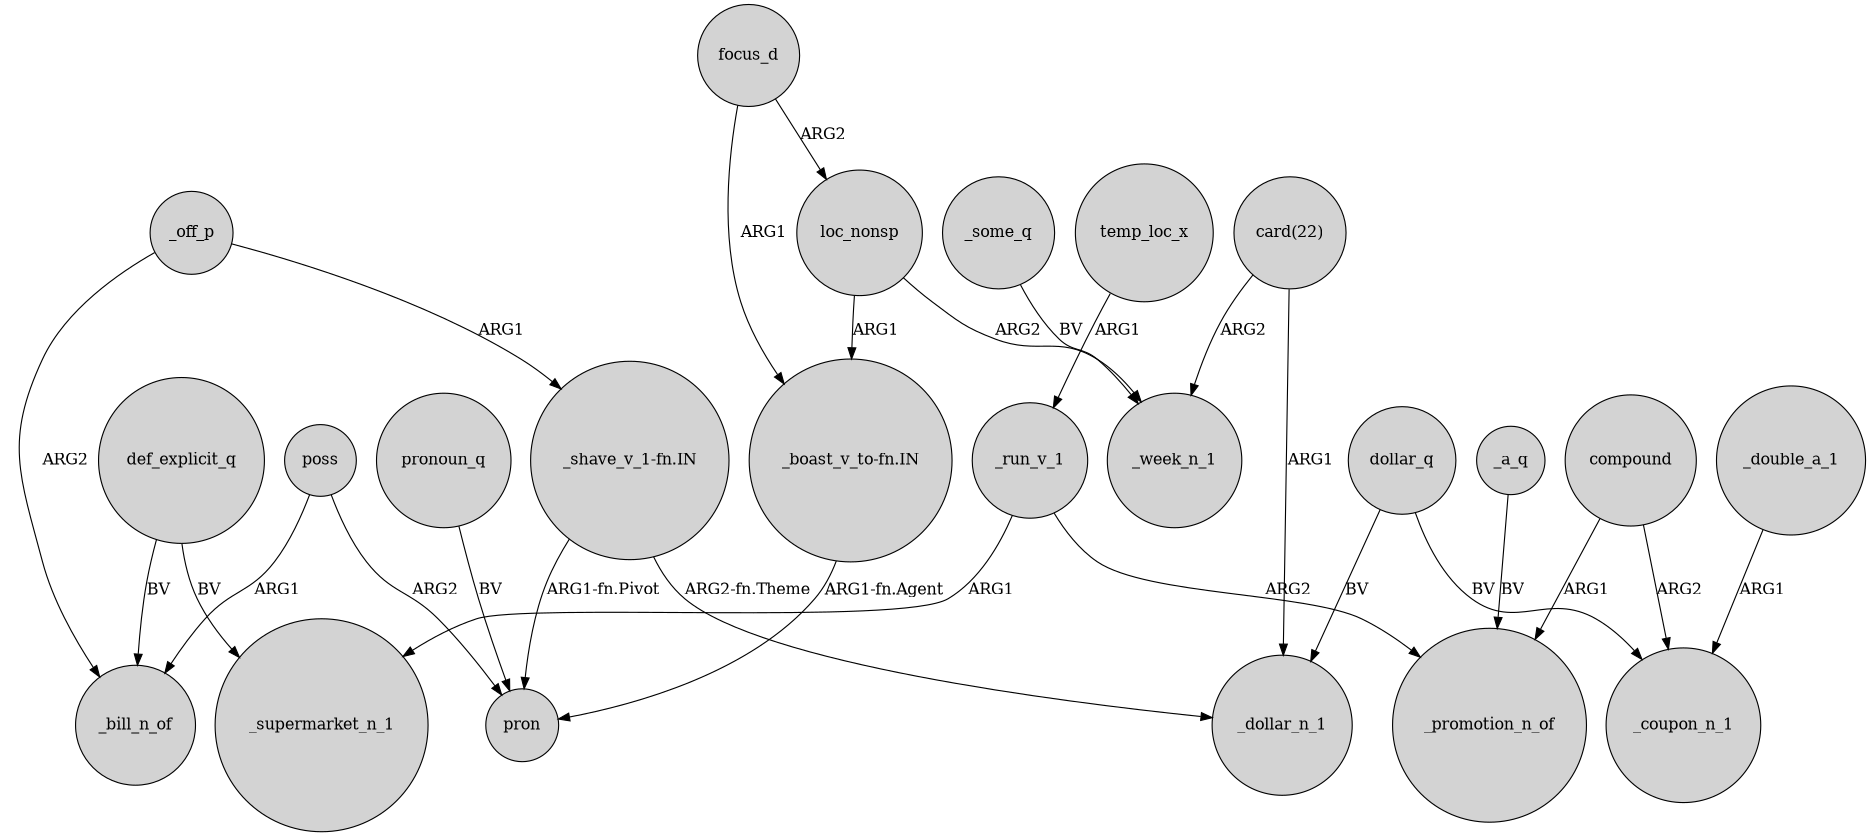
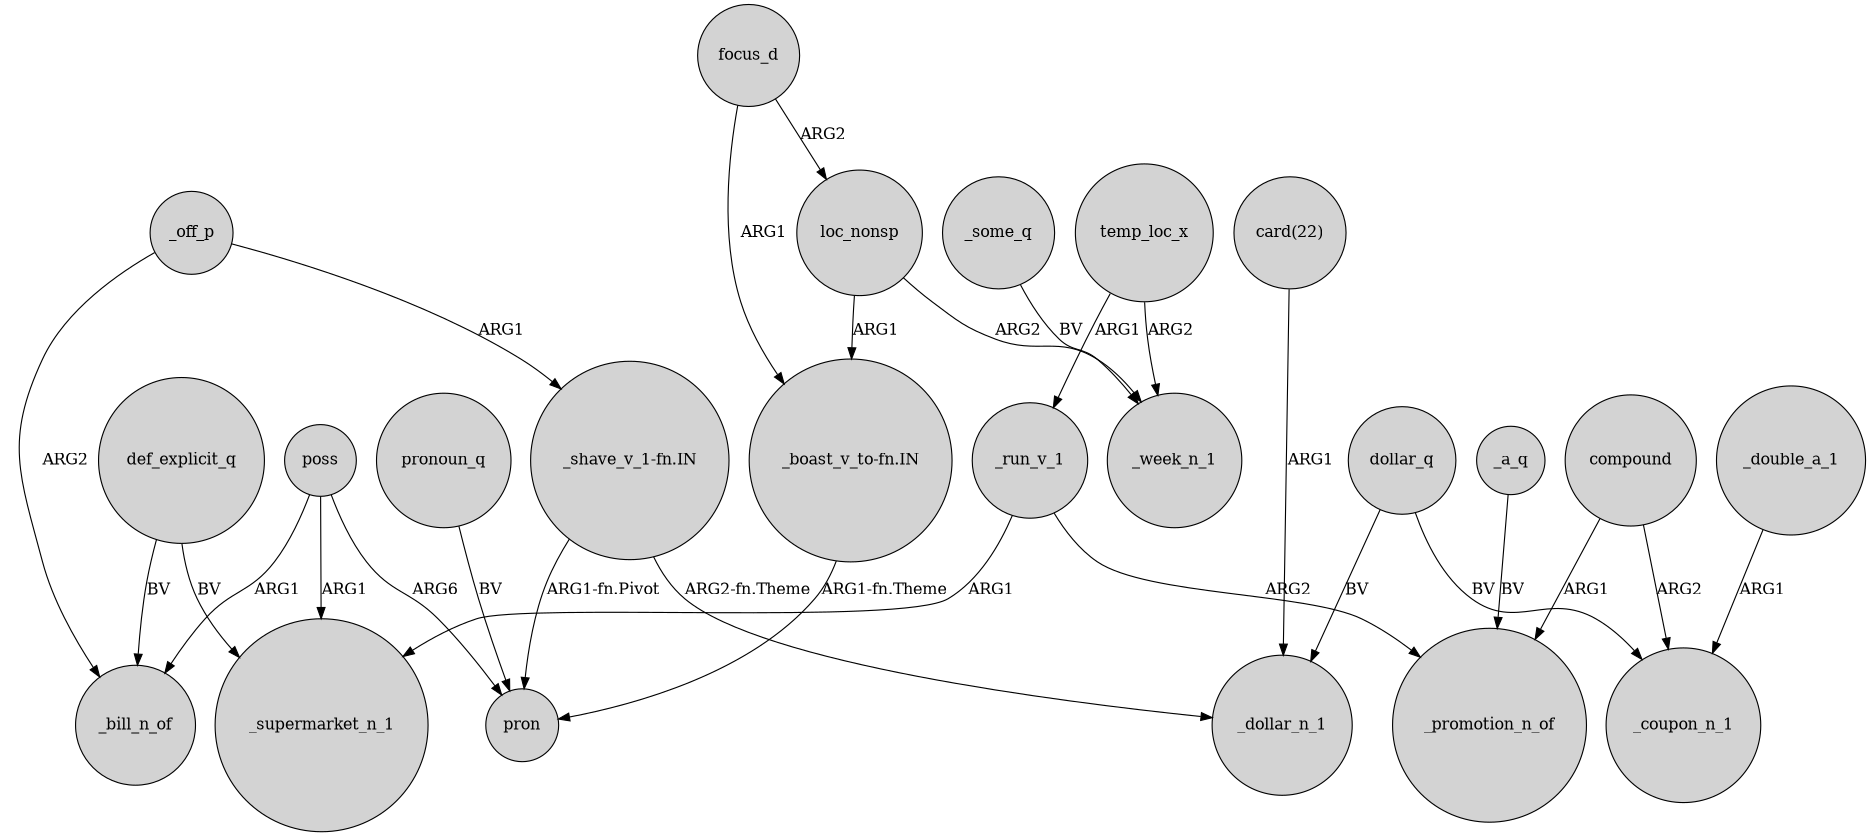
edge "card(22)" -> "_week_n_1": now "temp_loc_x" -> "_week_n_1"
edge "poss" -> "_supermarket_n_1": added, label "ARG1"
edge "poss" -> "pron": label "ARG2" -> "ARG6"
edge "_boast_v_to-fn.IN" -> "pron": label "ARG1-fn.Agent" -> "ARG1-fn.Theme"
